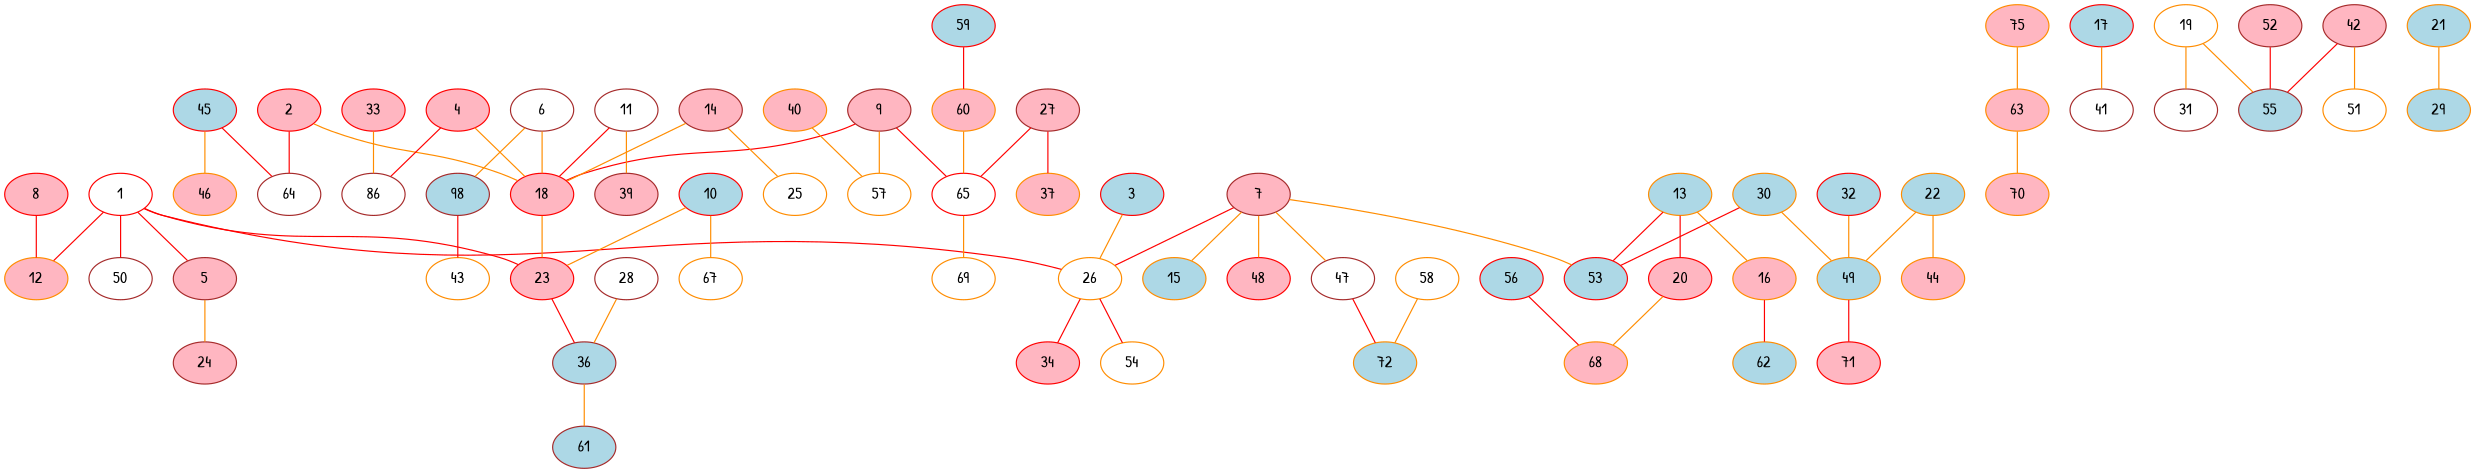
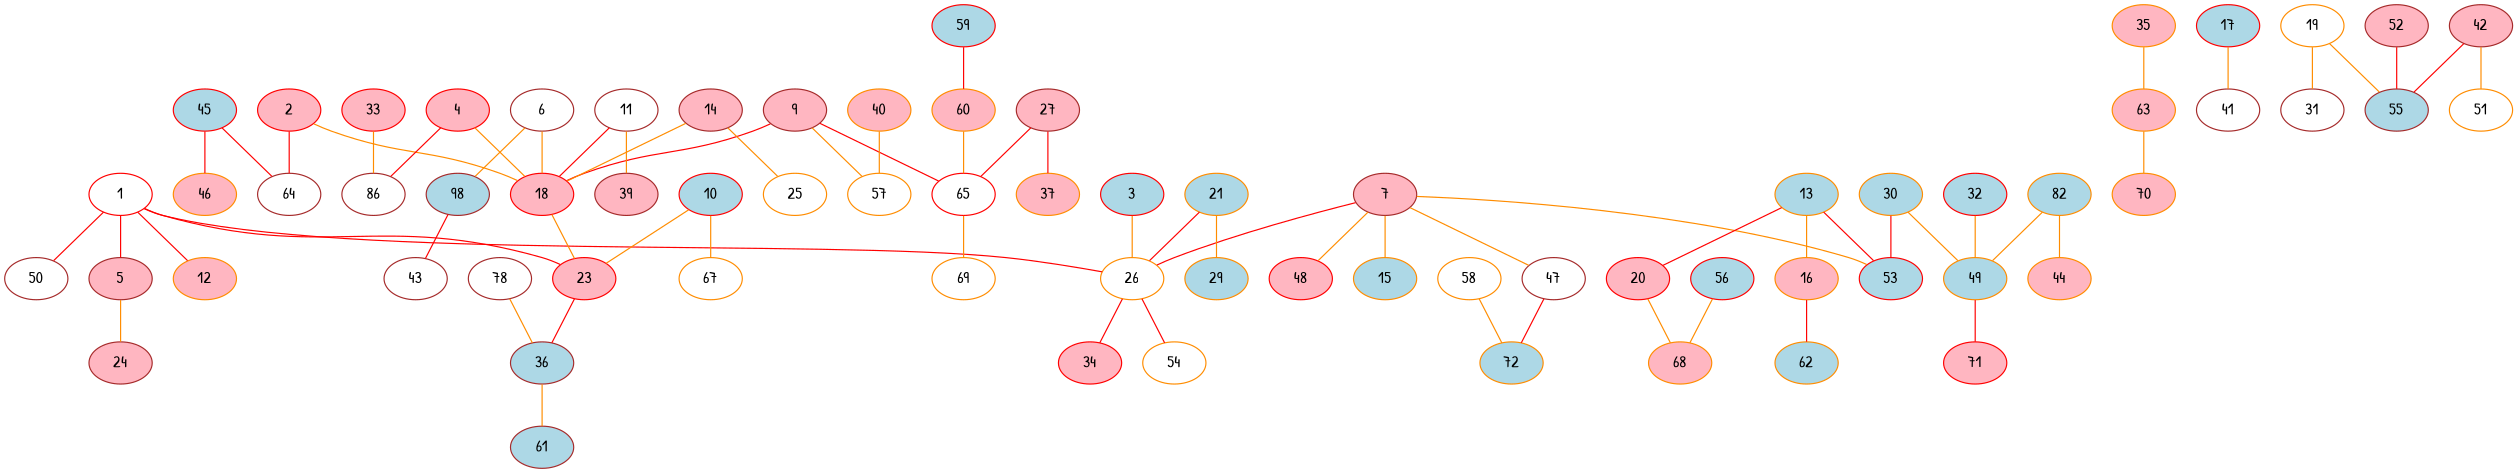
node "75": label "75" -> "35"
edge "45" -- "46": color darkorange -> red
node "8": removed
node "22": label "22" -> "82"
edge "21" -- "26": added
node "43": color darkorange -> brown
node "28": label "28" -> "78"
edge "56" -- "68": color red -> darkorange
